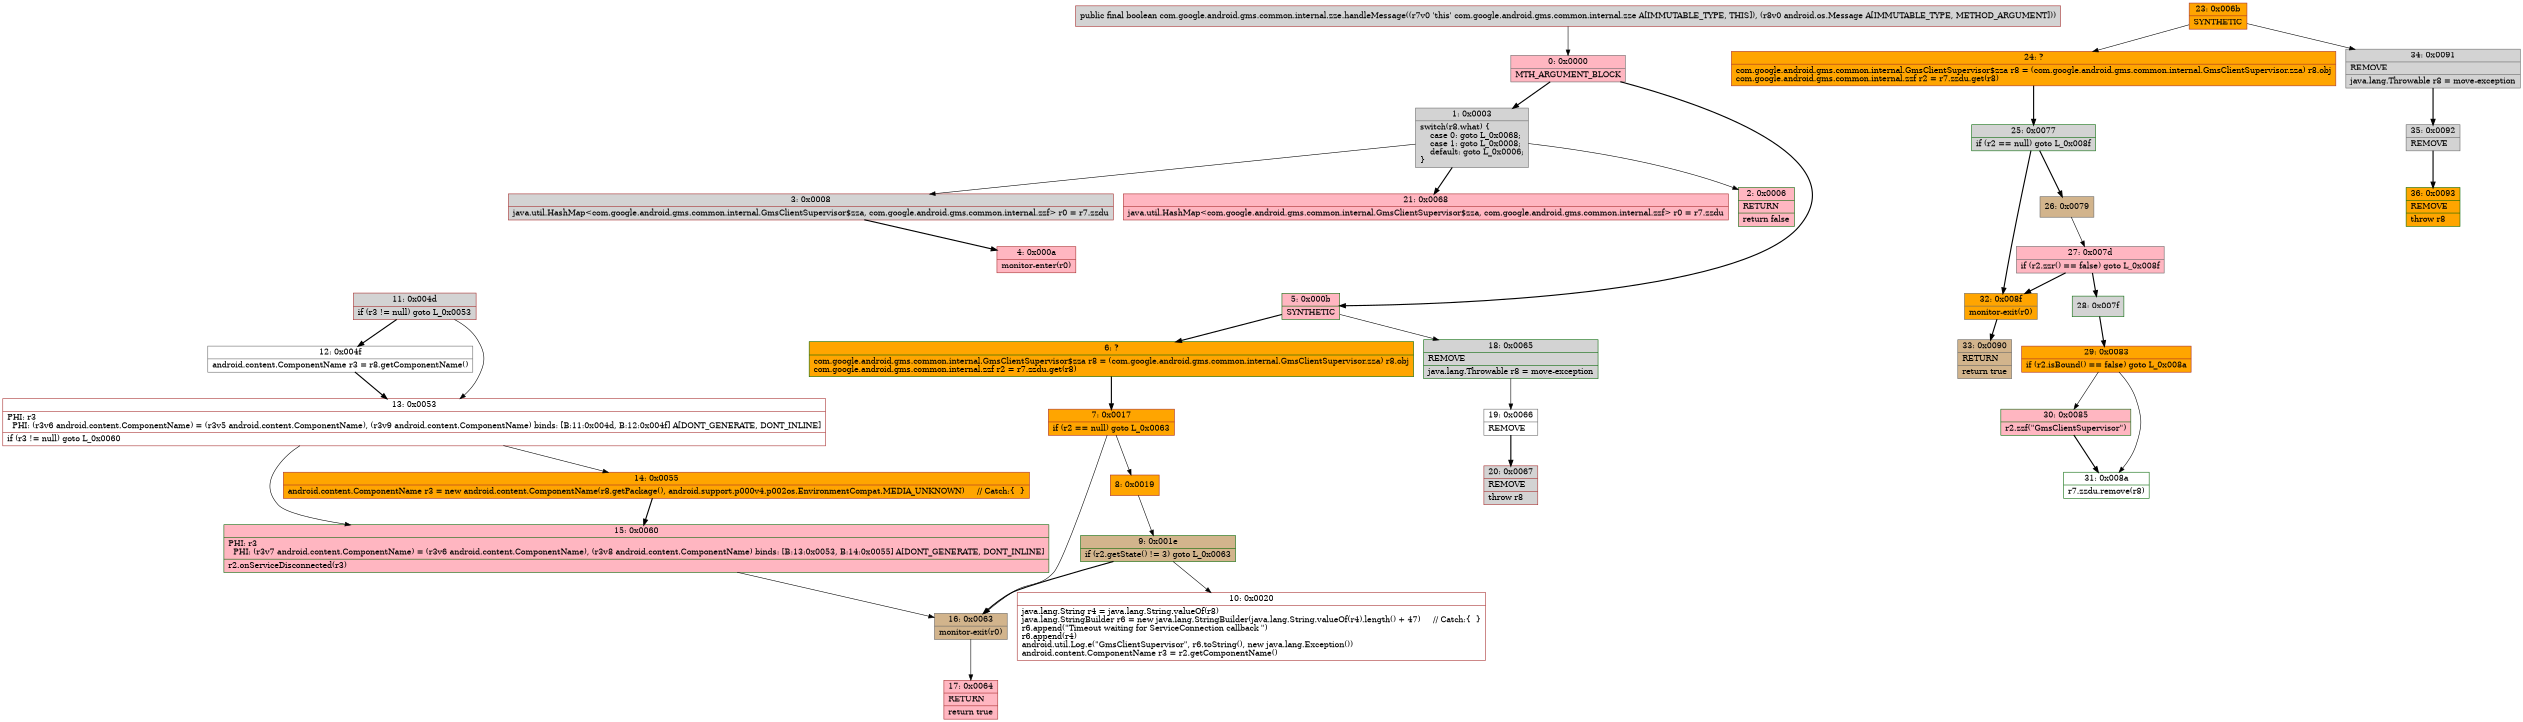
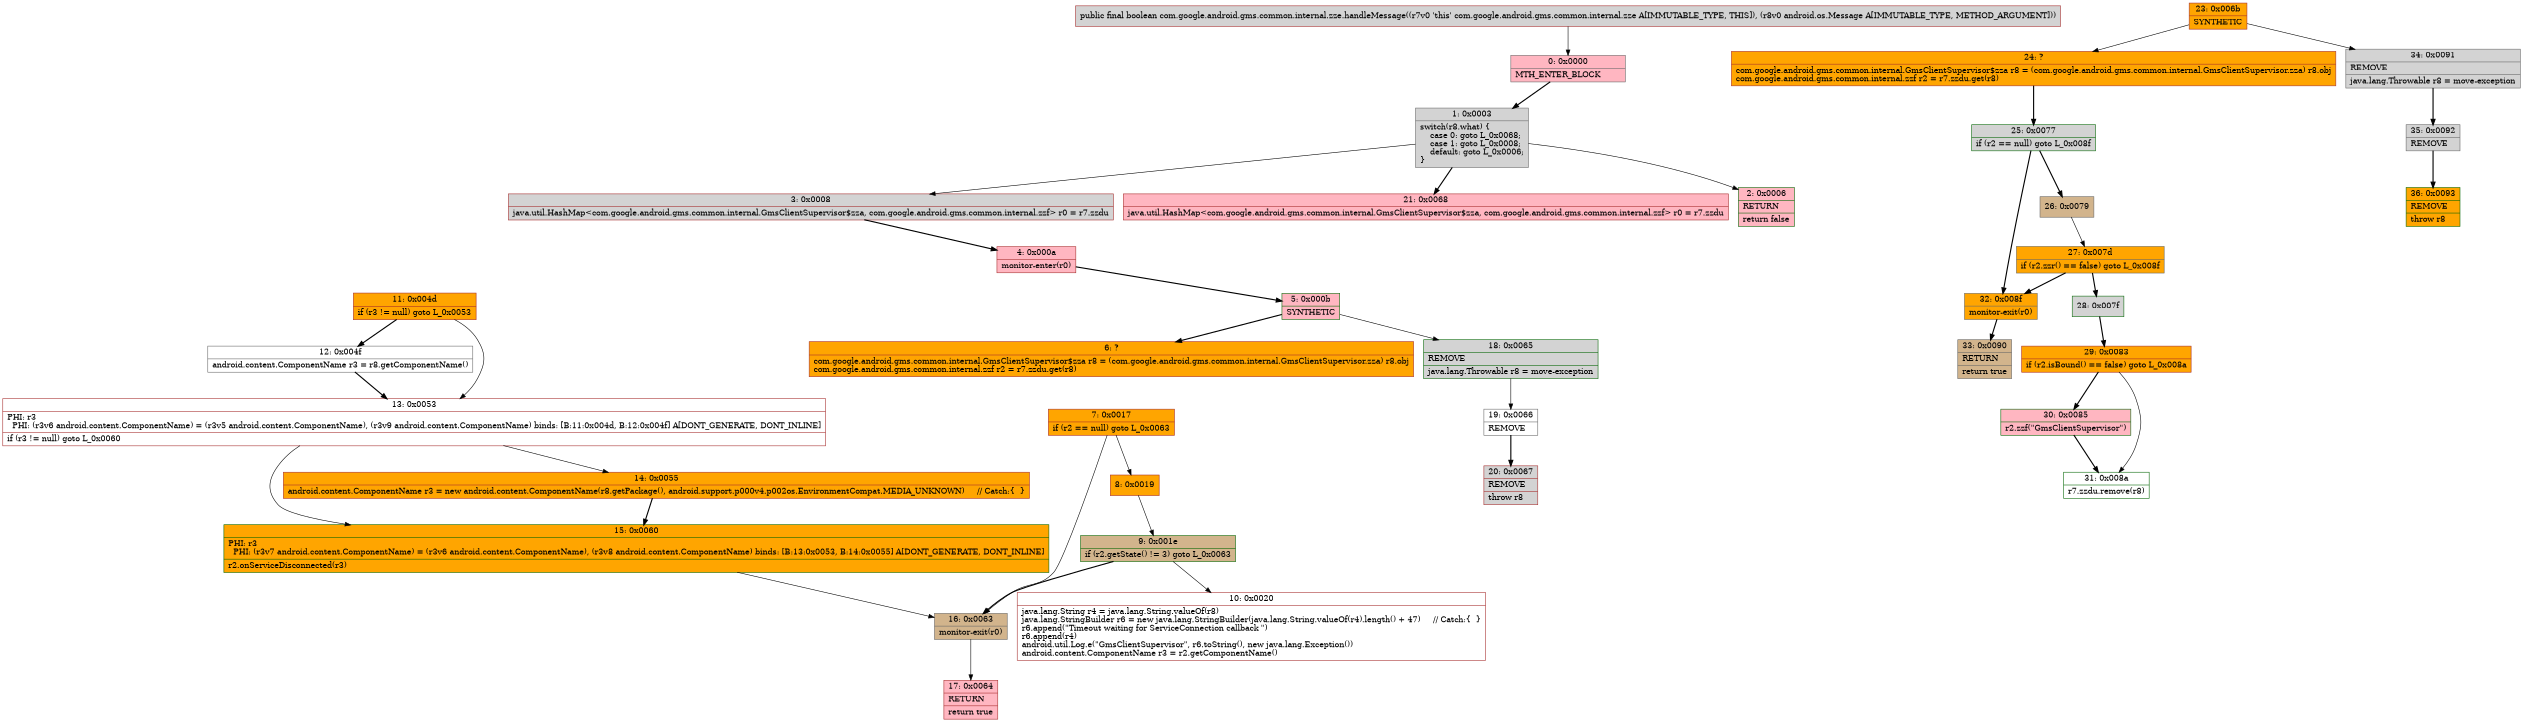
node "0: 0x0000": text "MTH_ARGUMENT_BLOCK" -> "MTH_ENTER_BLOCK"
node "27: 0x007d": fillcolor lightpink -> orange
edge "0: 0x0000" -> "5: 0x000b": now "4: 0x000a" -> "5: 0x000b"
node "11: 0x004d": fillcolor lightgrey -> orange
node "6: ?": color darkgreen -> brown
edge "29: 0x0083" -> "30: 0x0085": style solid -> bold
edge "6: ?" -> "7: 0x0017": removed
node "15: 0x0060": fillcolor lightpink -> orange
